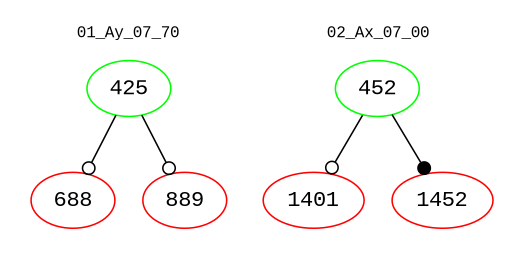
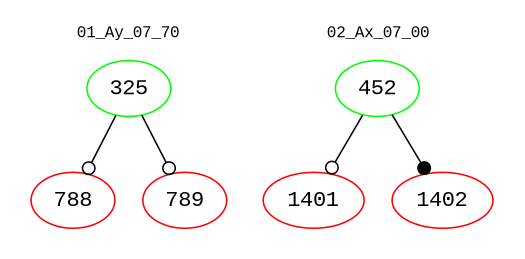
node "425": label "425" -> "325"
node "688": label "688" -> "788"
node "889": label "889" -> "789"
node "1452": label "1452" -> "1402"
